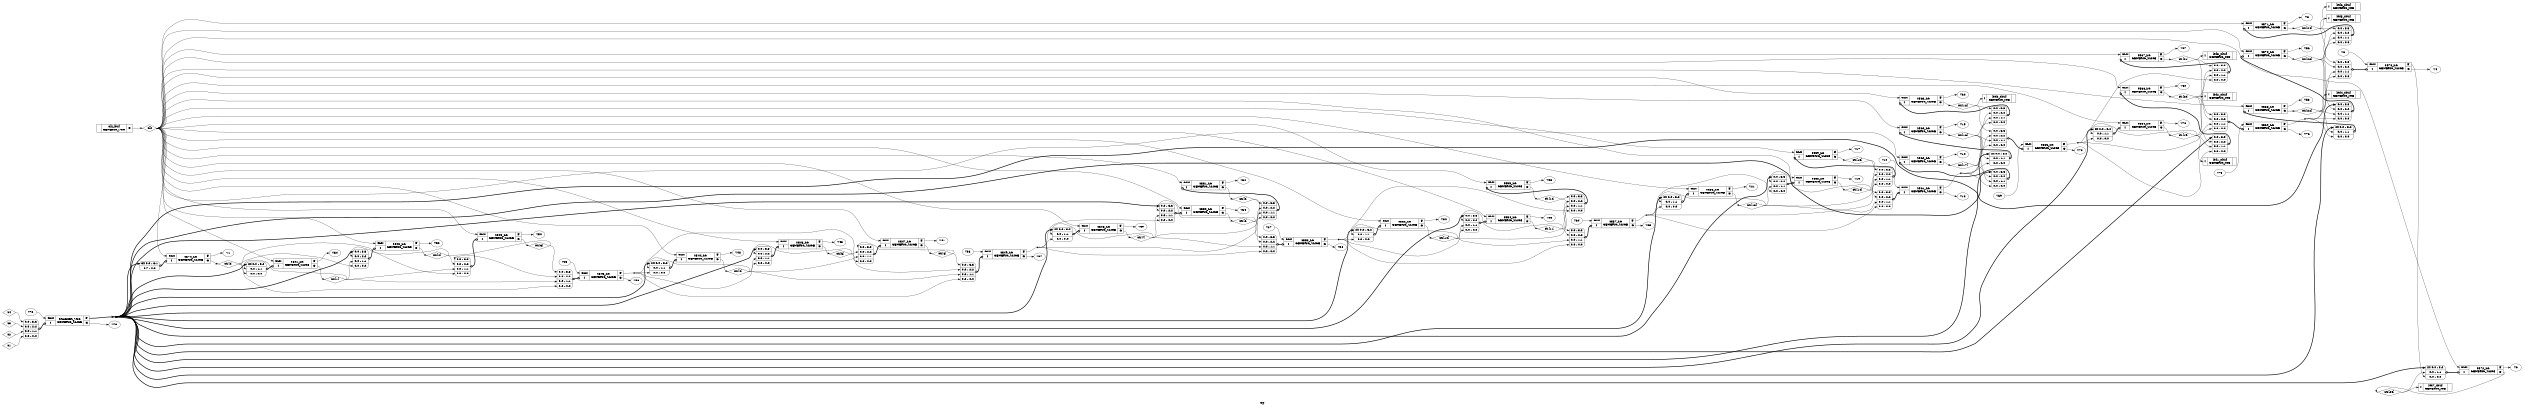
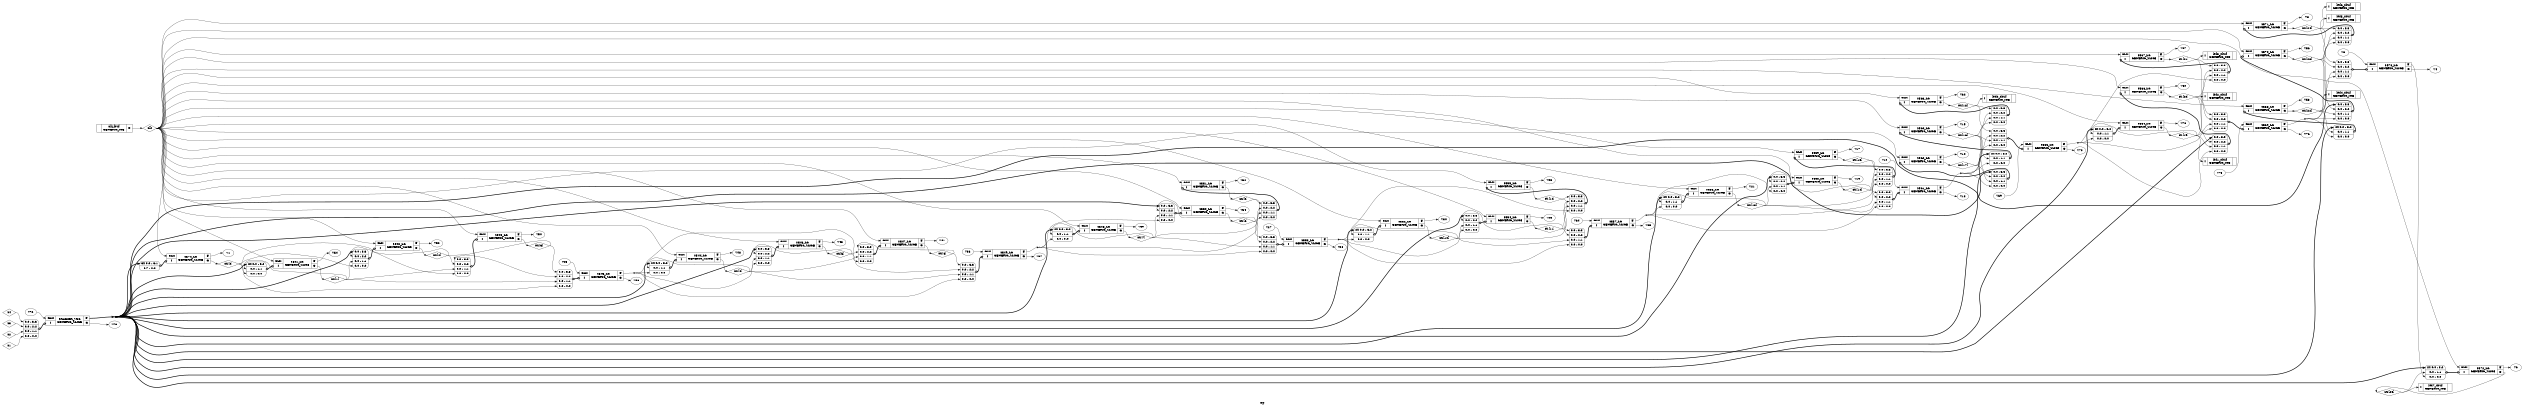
node "clk_ibuf": text "GENERIC_VCC" -> "GENERIC_IOB"
